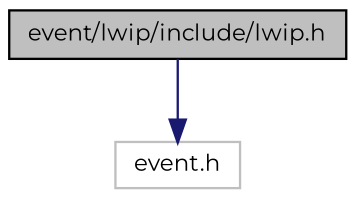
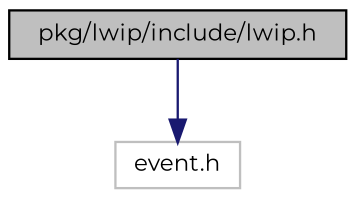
node "event/lwip/include/lwip.h": label "event/lwip/include/lwip.h" -> "pkg/lwip/include/lwip.h"
